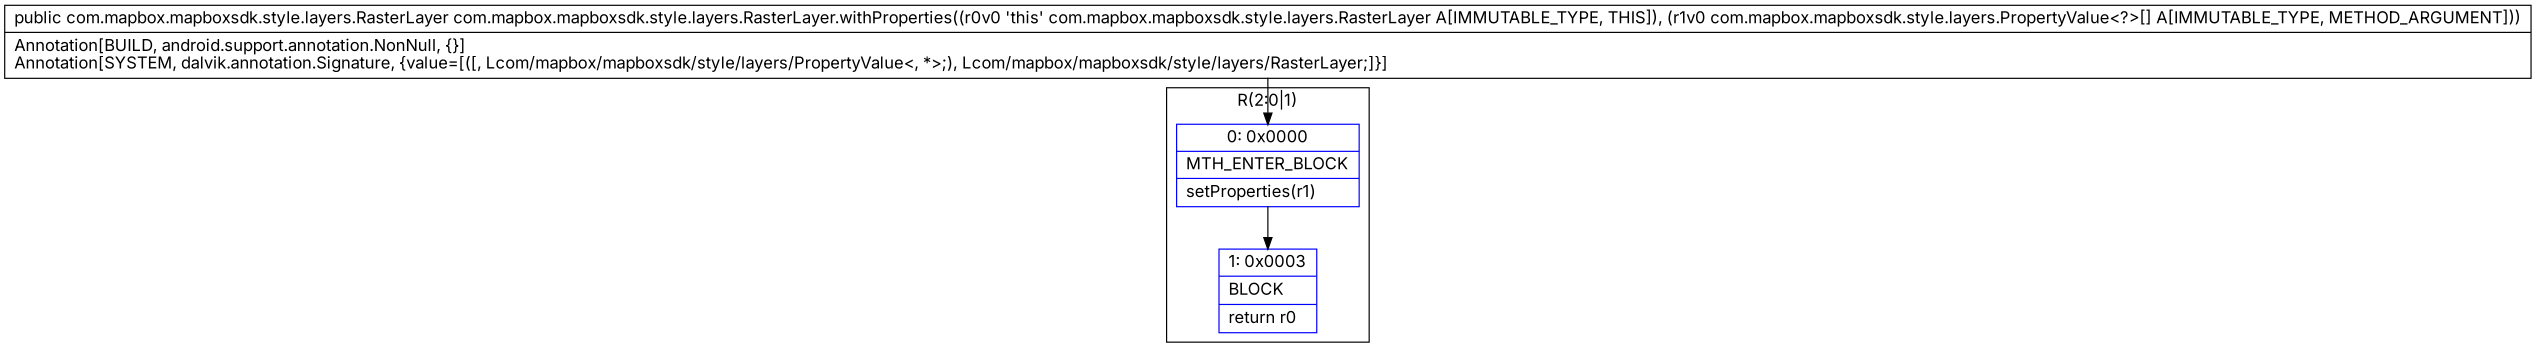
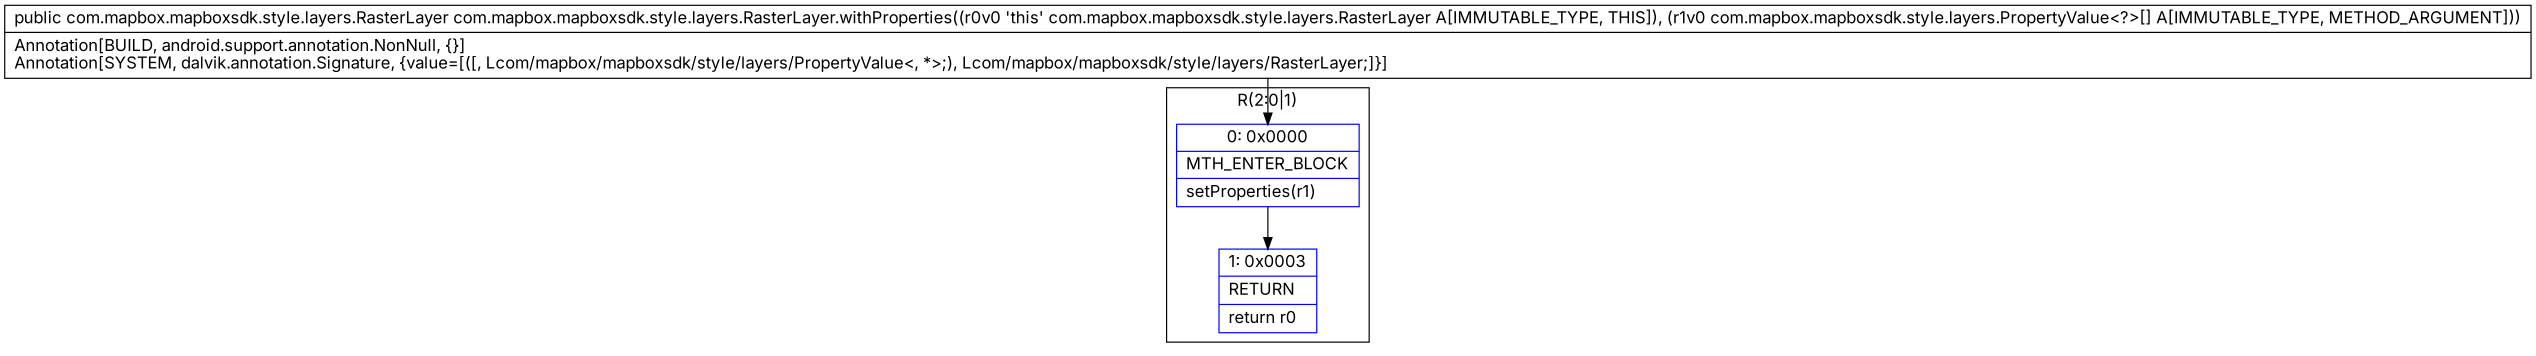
node "1: 0x0003": text "BLOCK" -> "RETURN"
